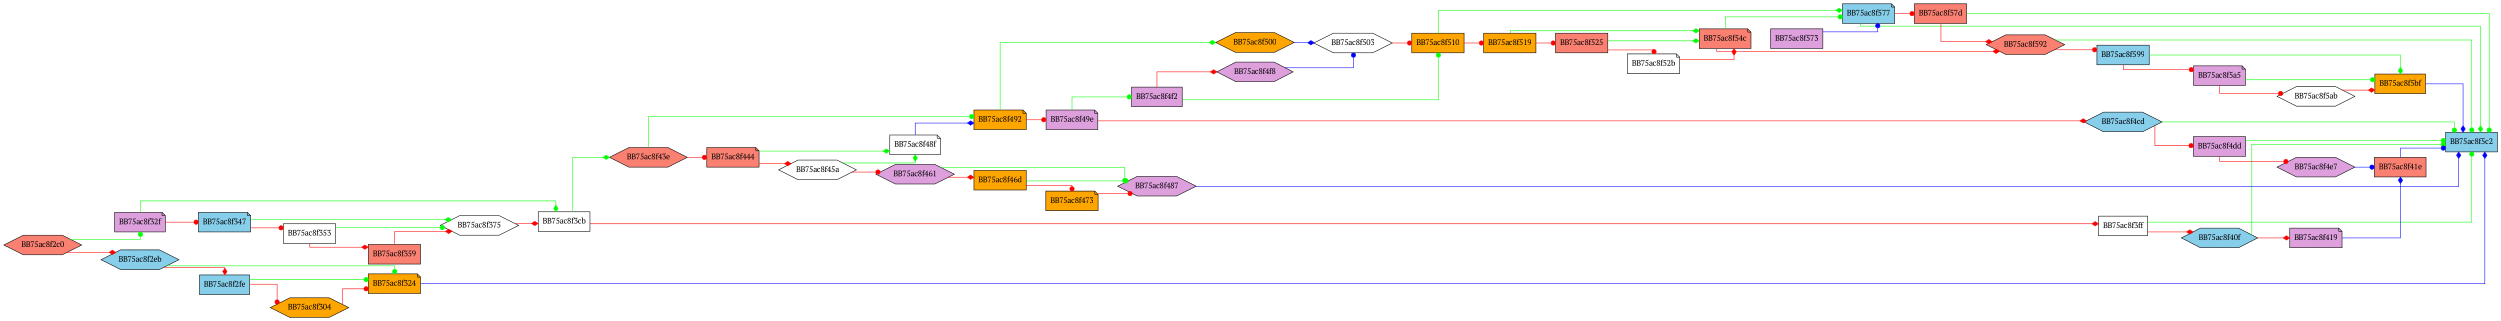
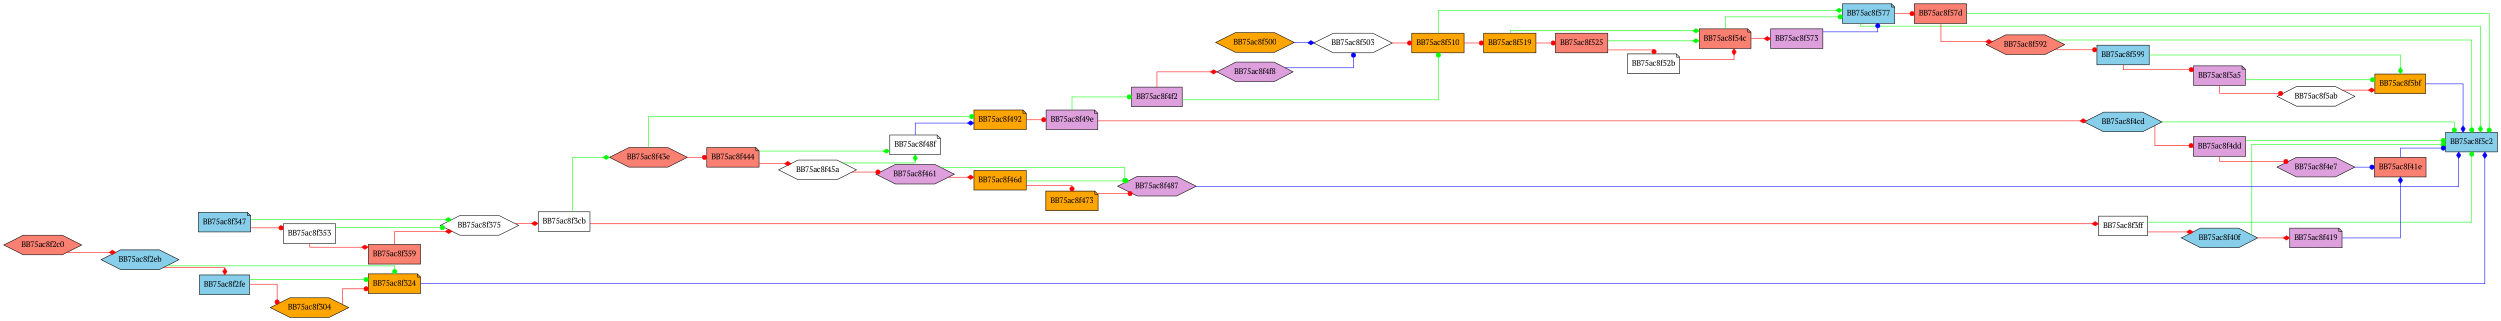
edge "BB75ac8f492" -> "BB75ac8f500": removed
edge "BB75ac8f54c" -> "BB75ac8f592": now "BB75ac8f54c" -> "BB75ac8f573"
node "BB75ac8f32f": removed
